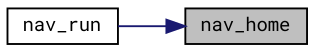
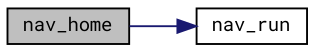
edge "nav_run" -> "nav_home": reversed
